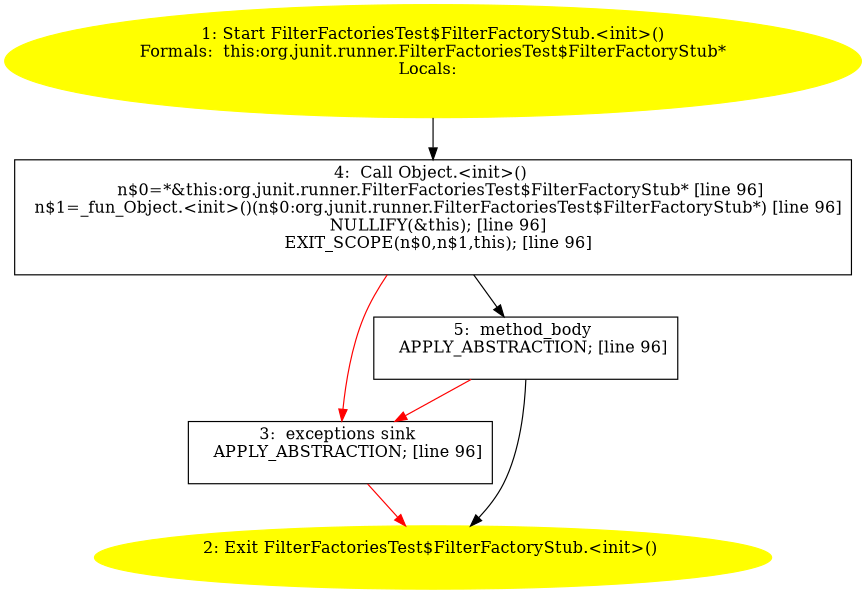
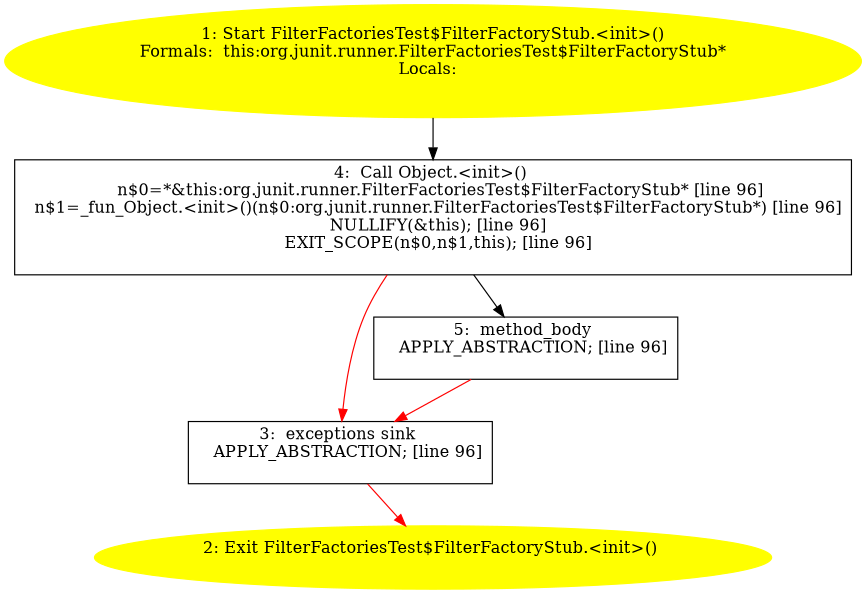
edge "5:  method_body APPLY_ABSTRACTION; [line 96]" -> "2: Exit FilterFactoriesTest$FilterFactoryStub.<init>()": removed
